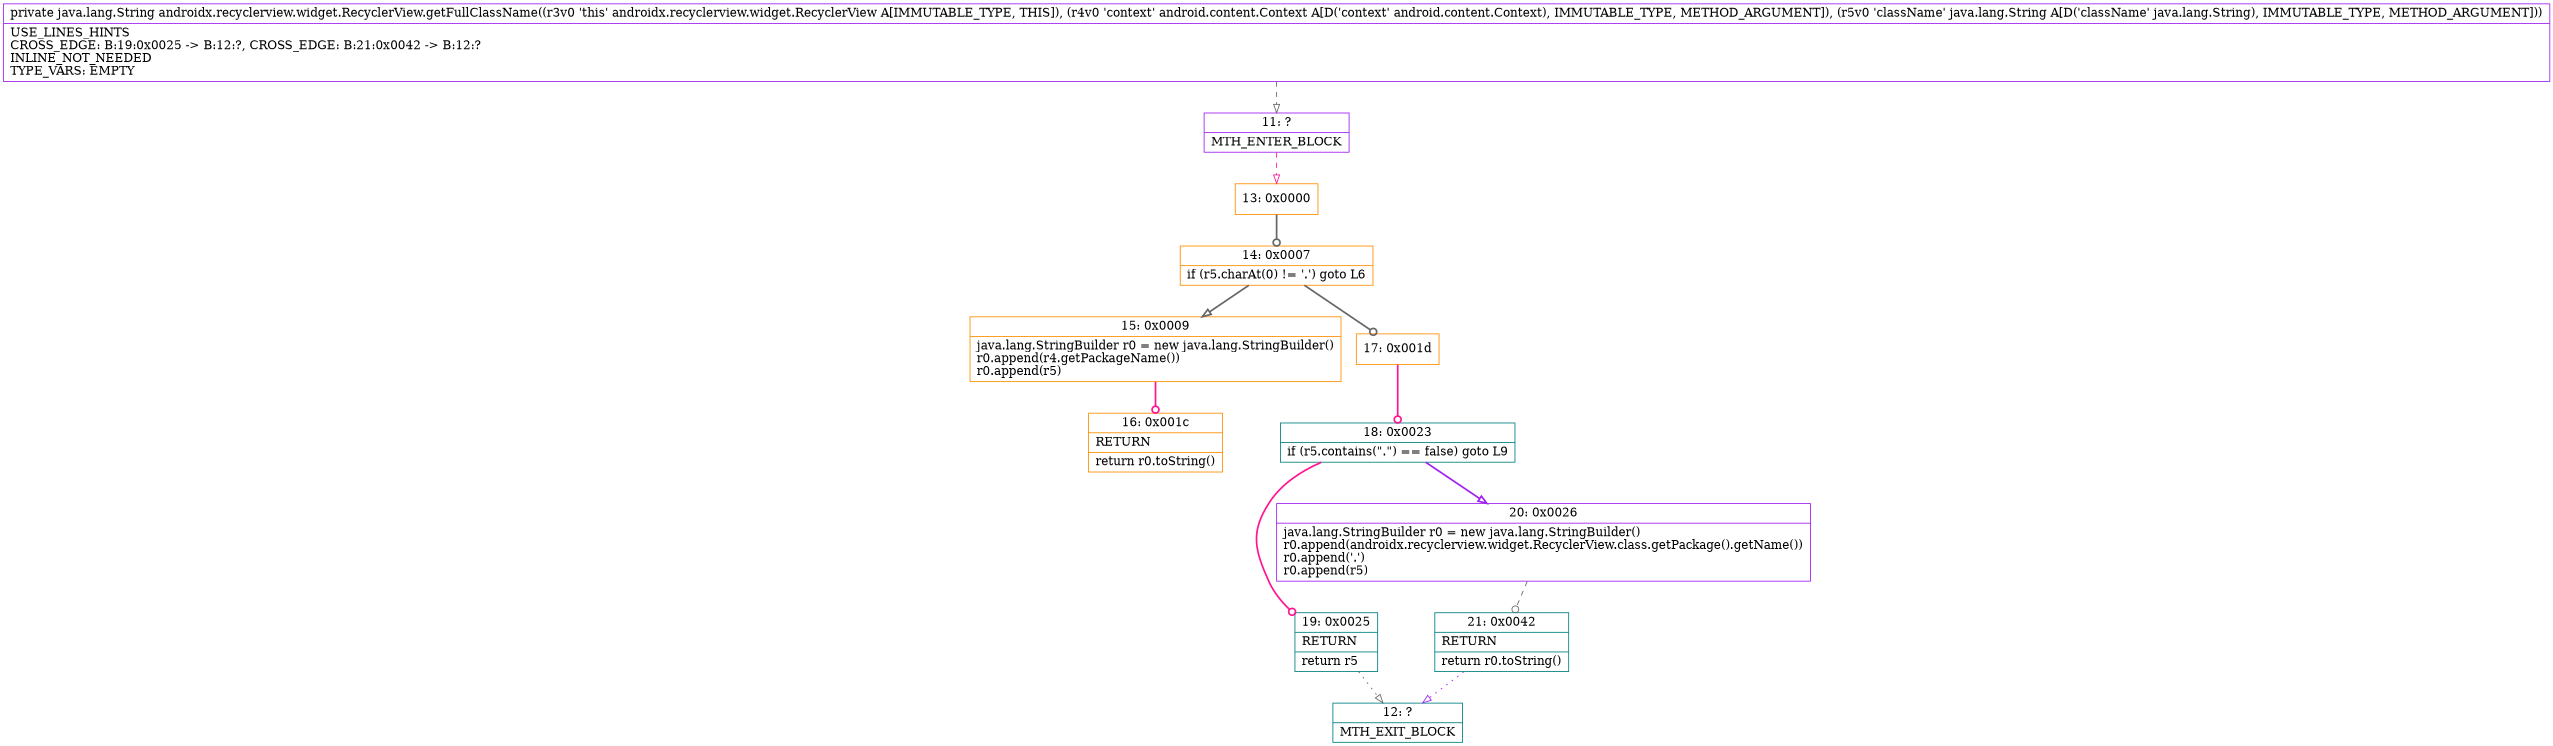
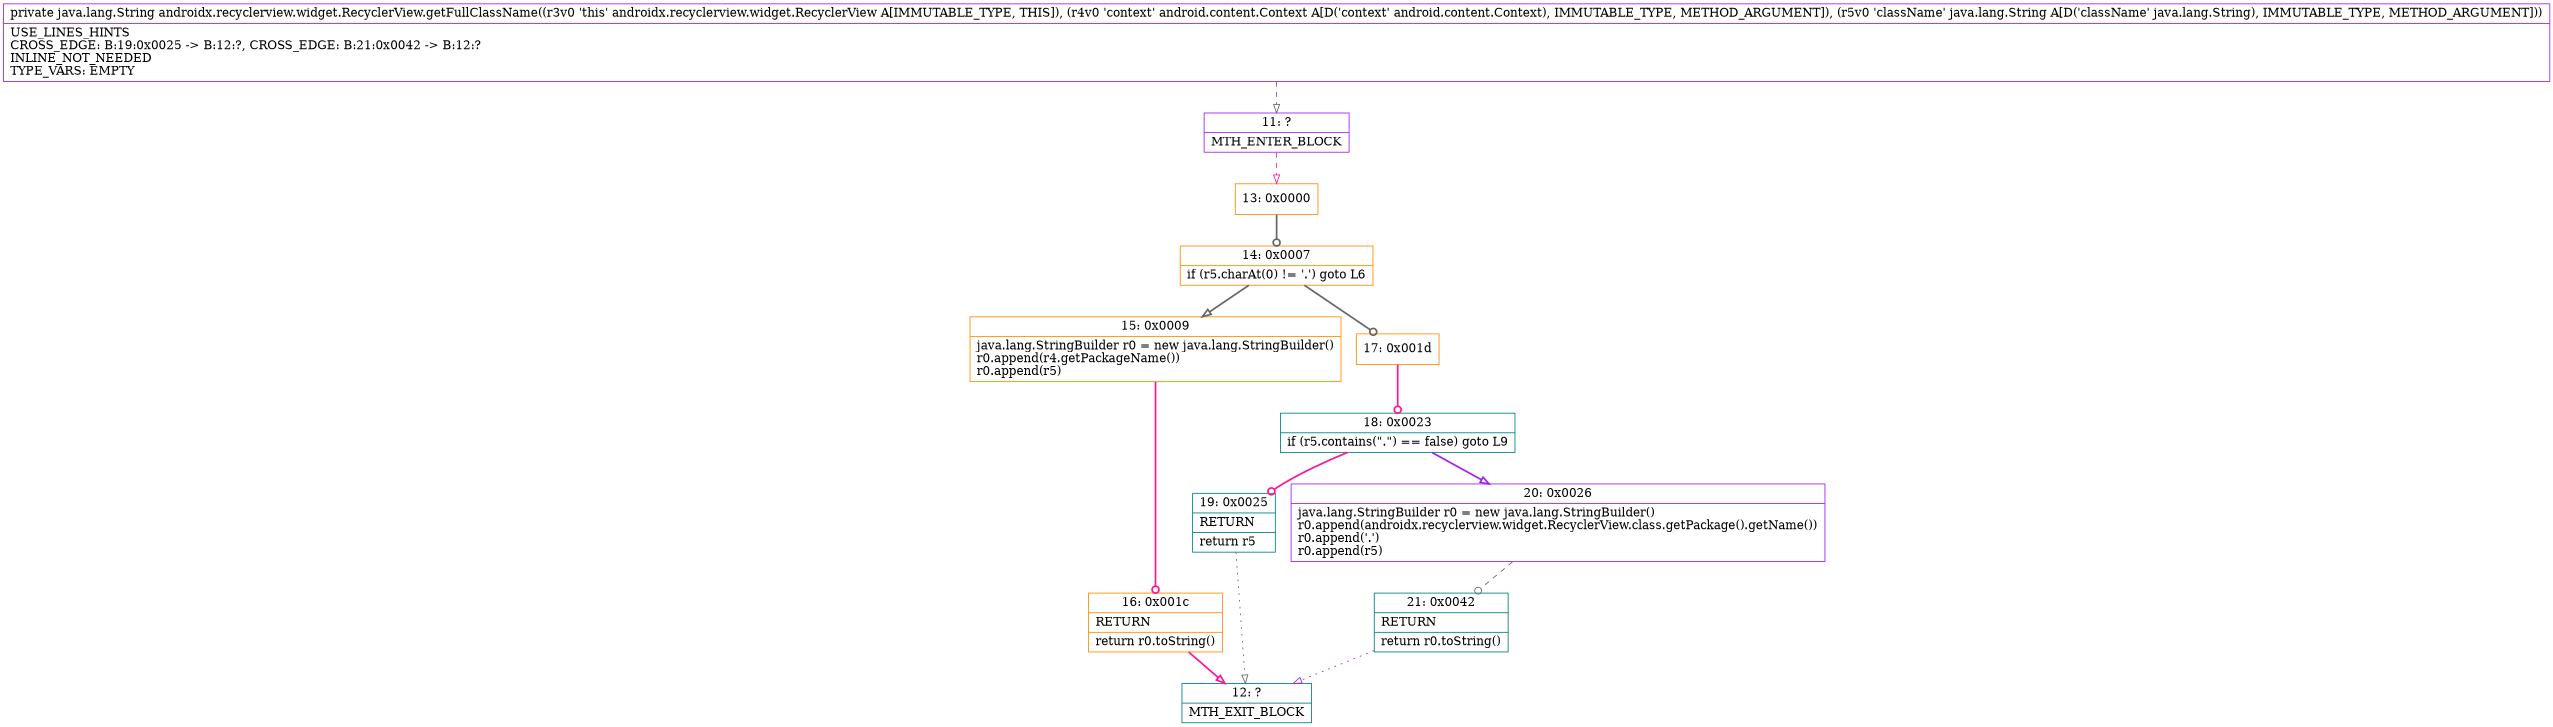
edge "16: 0x001c" -> "12: ?": added
